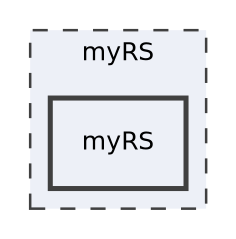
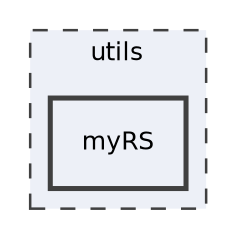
cluster "myRS": label "myRS" -> "utils"
